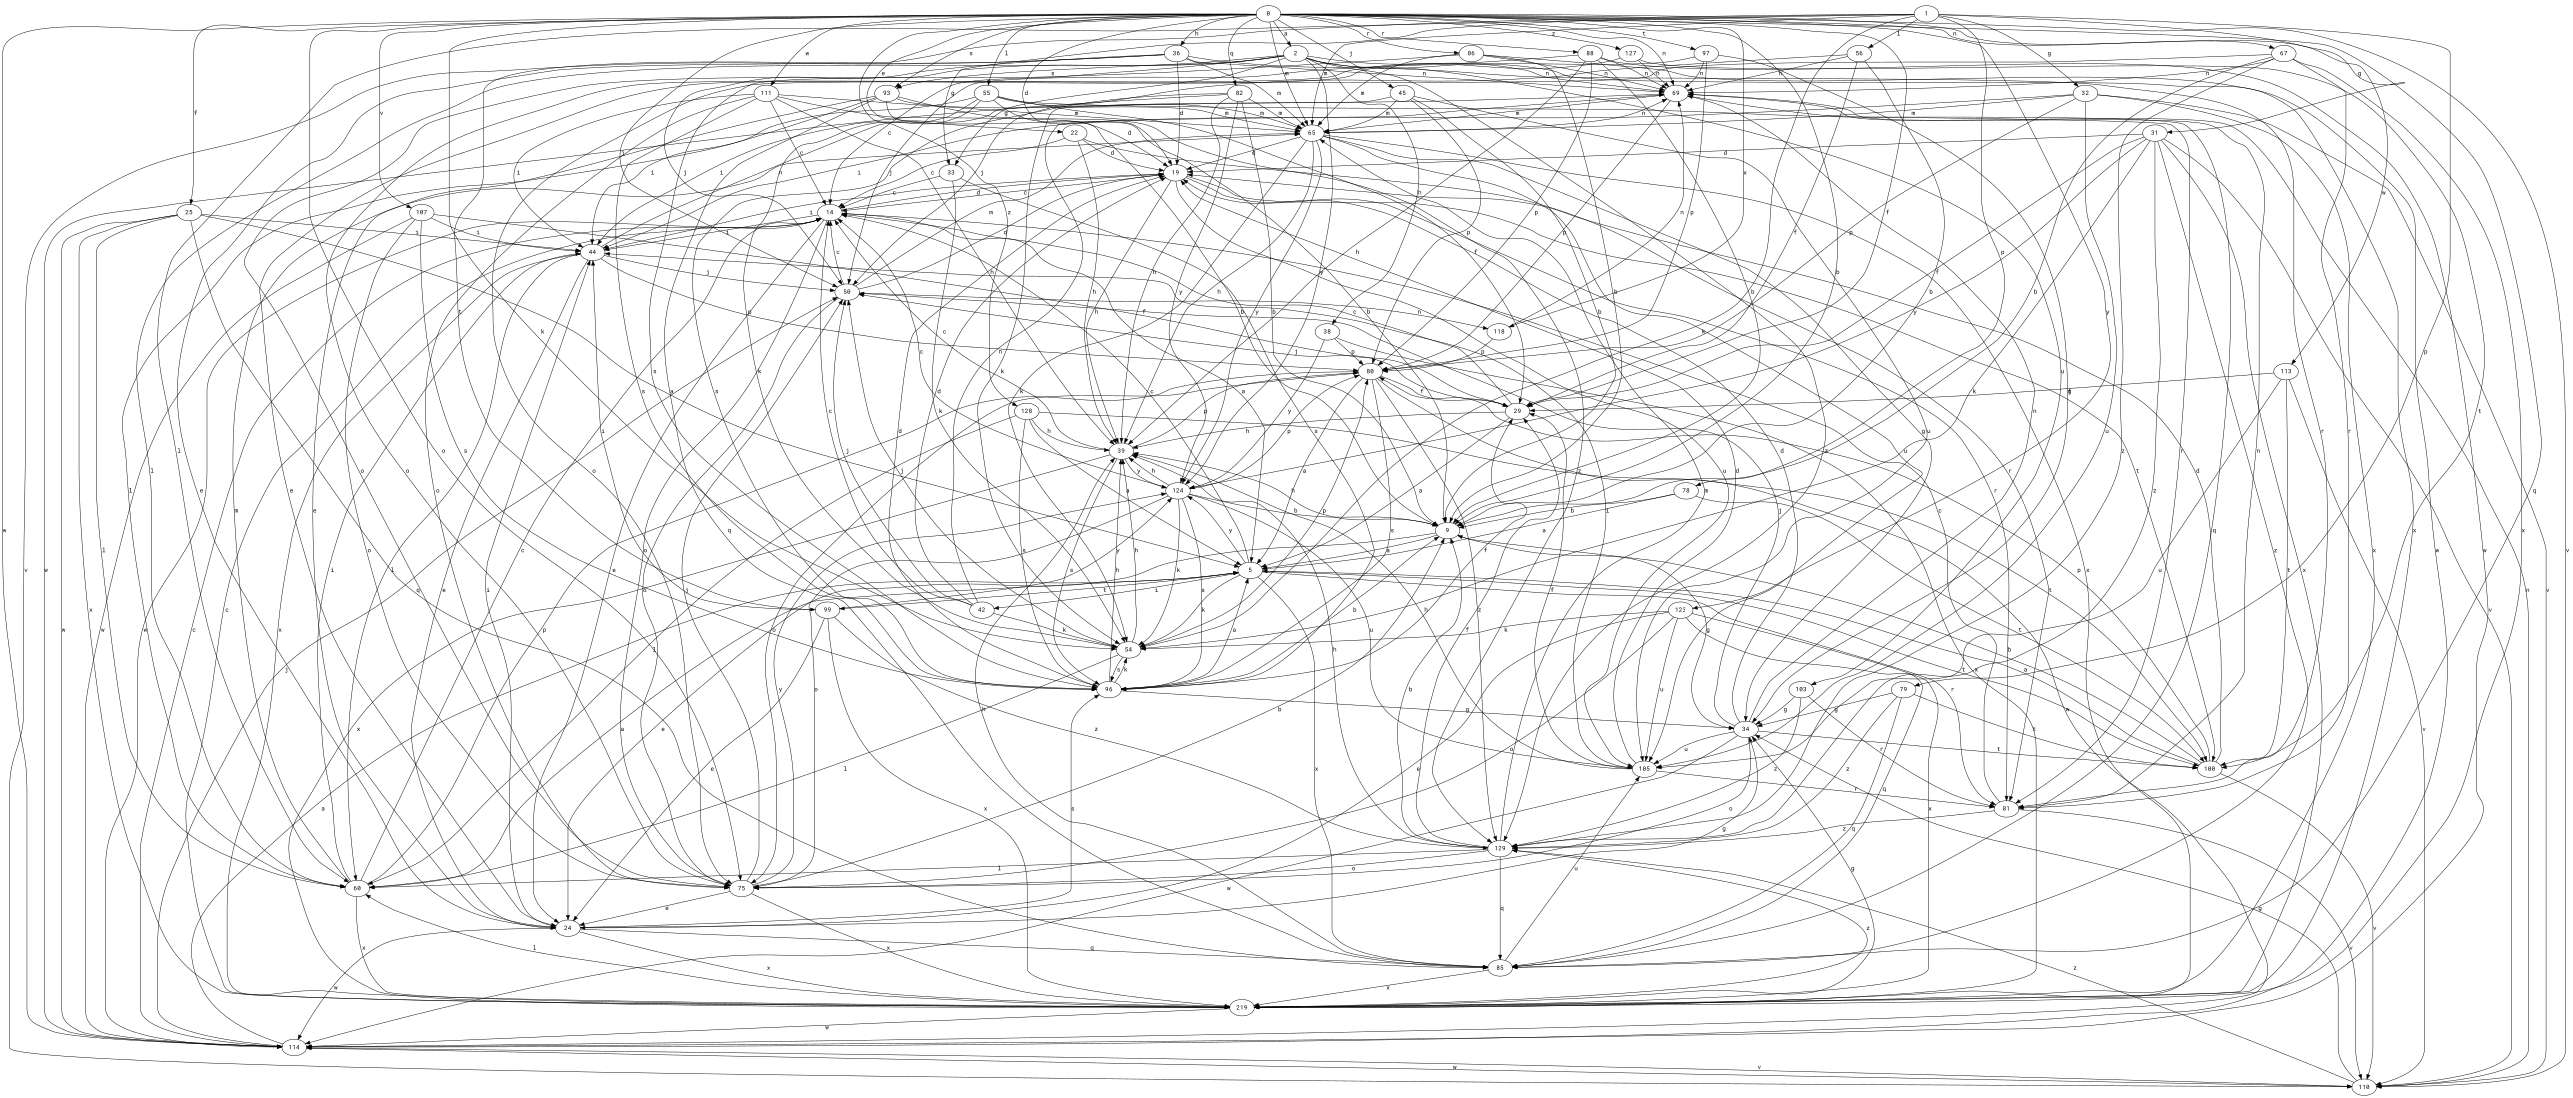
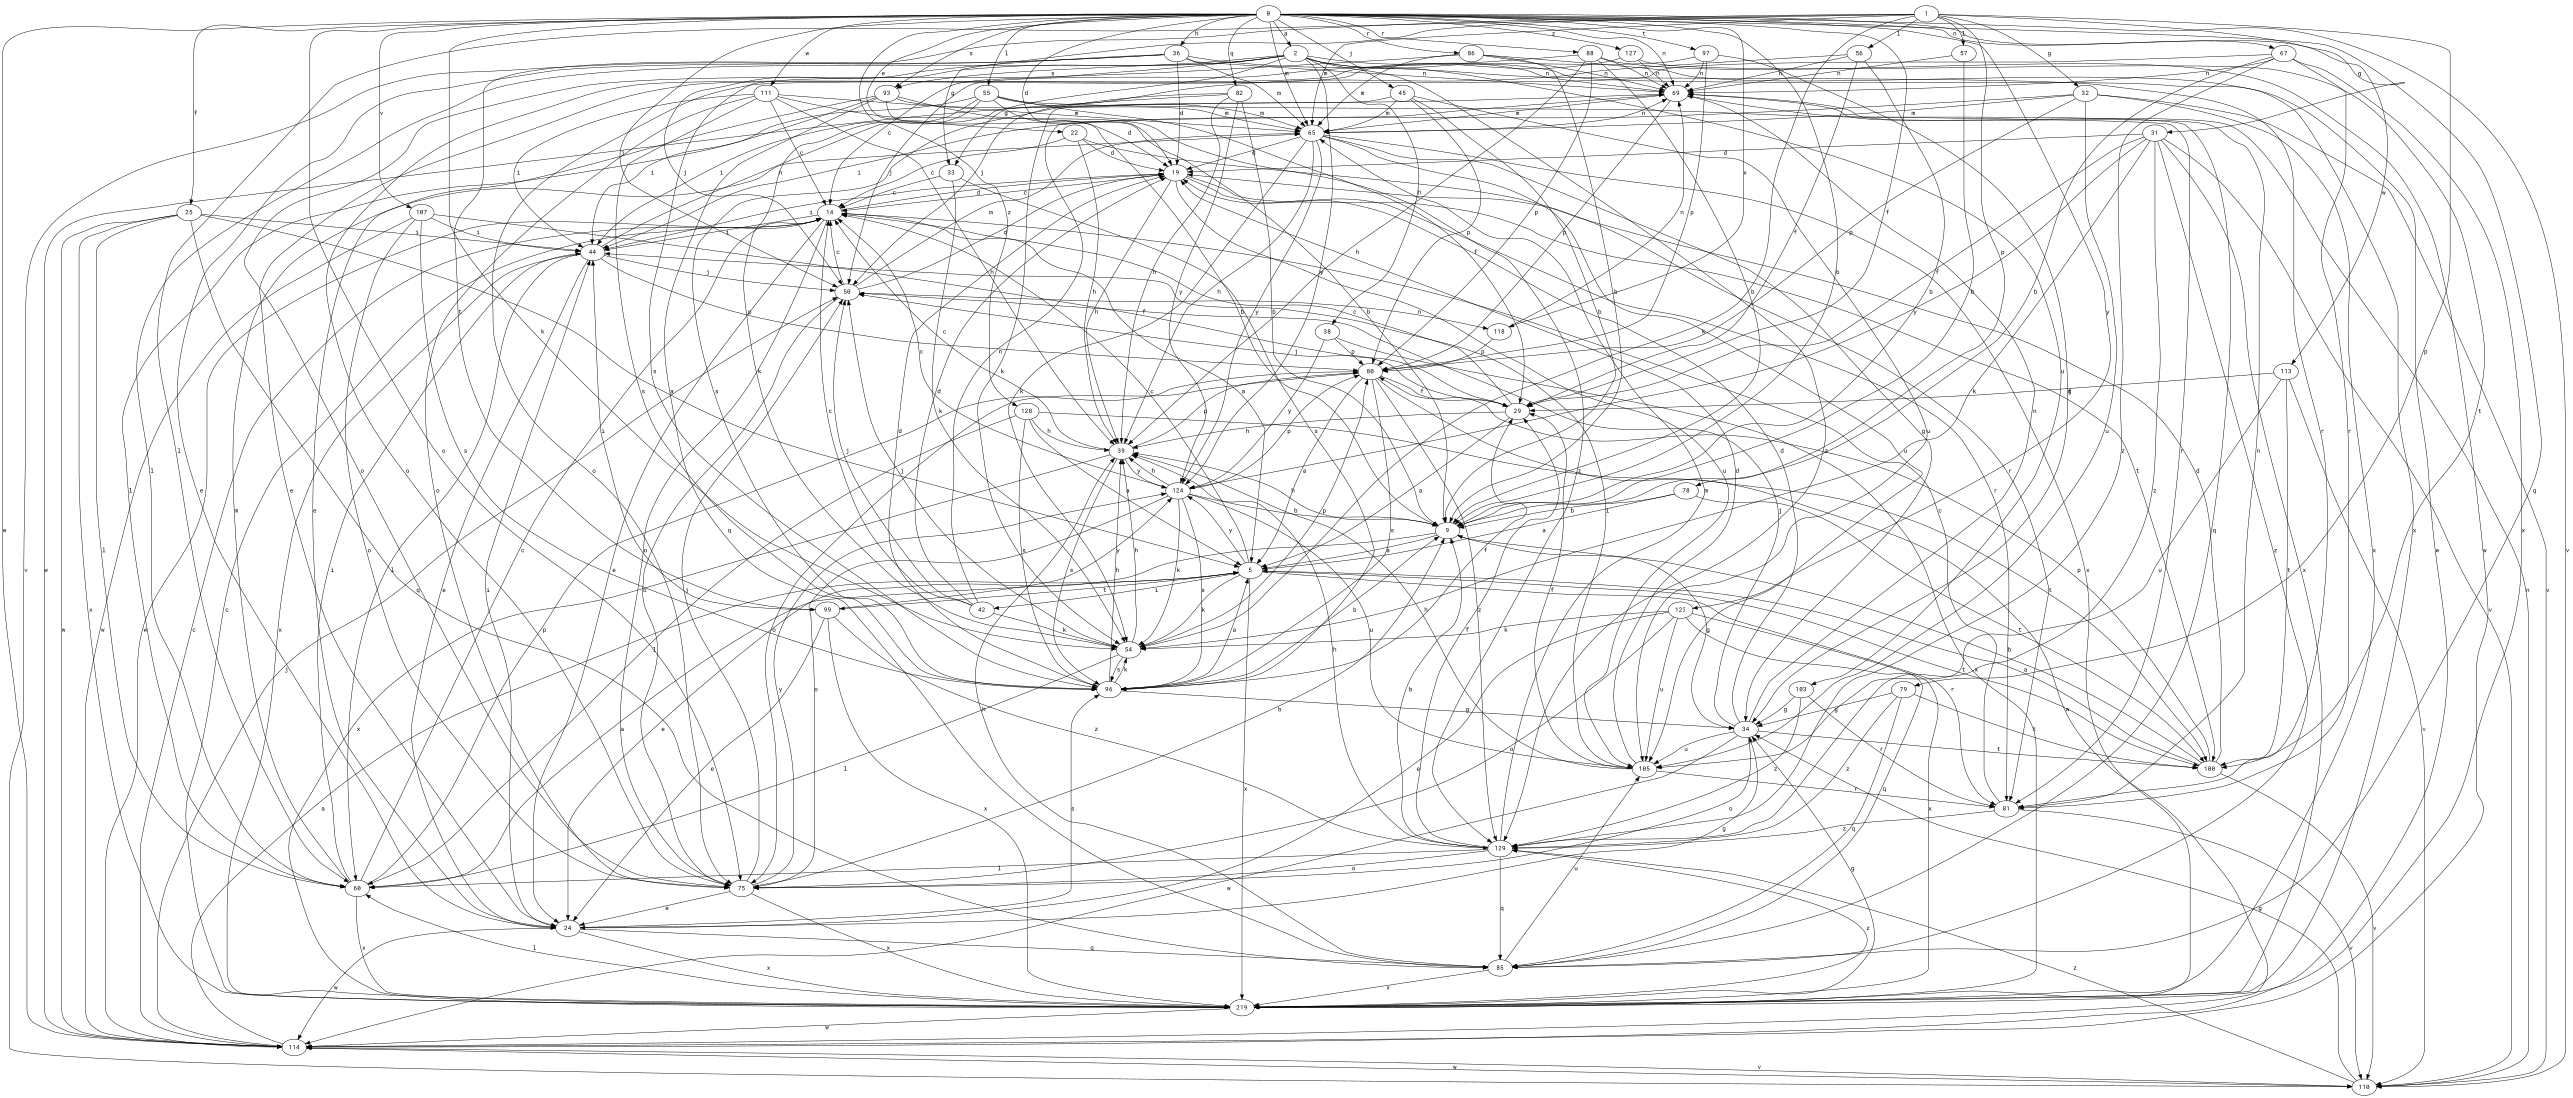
node "57": added
edge "82" -> "65": removed, label "m"
edge "5" -> "85": now "5" -> "219"
